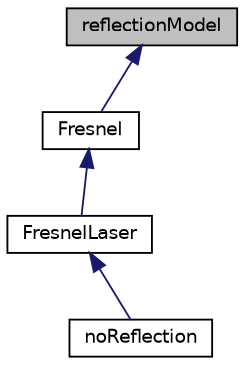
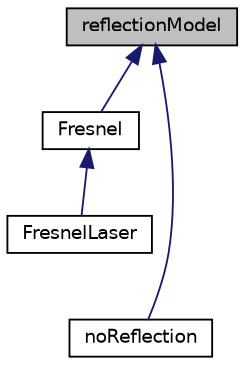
edge "noReflection" -> "FresnelLaser": now "noReflection" -> "reflectionModel"
